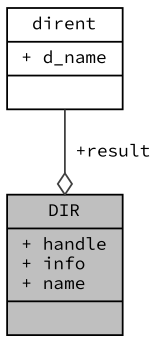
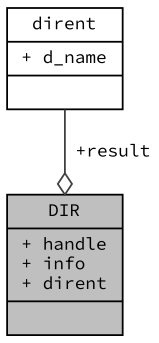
node "DIR": text "+ name" -> "+ dirent"
